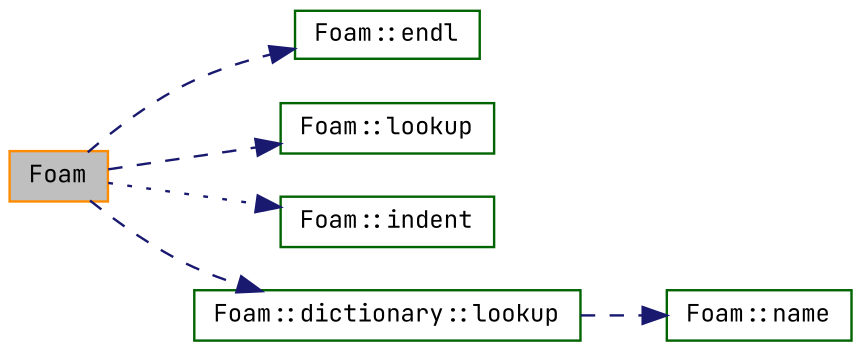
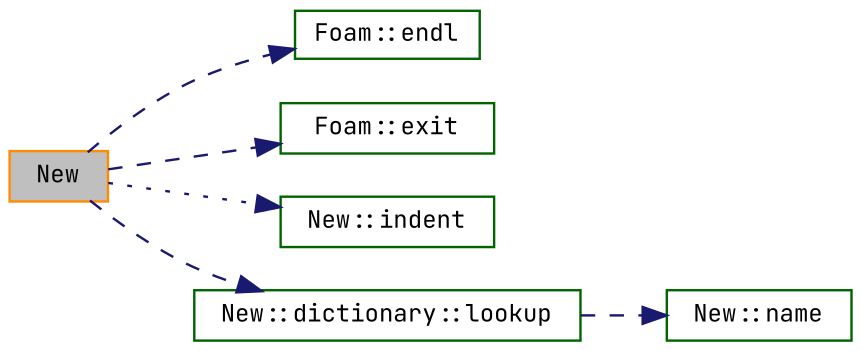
node "Foam::lookup": label "Foam::lookup" -> "Foam::exit"
node "Foam": label "Foam" -> "New"
node "Foam::indent": label "Foam::indent" -> "New::indent"
node "Foam::dictionary::lookup": label "Foam::dictionary::lookup" -> "New::dictionary::lookup"
node "Foam::name": label "Foam::name" -> "New::name"
